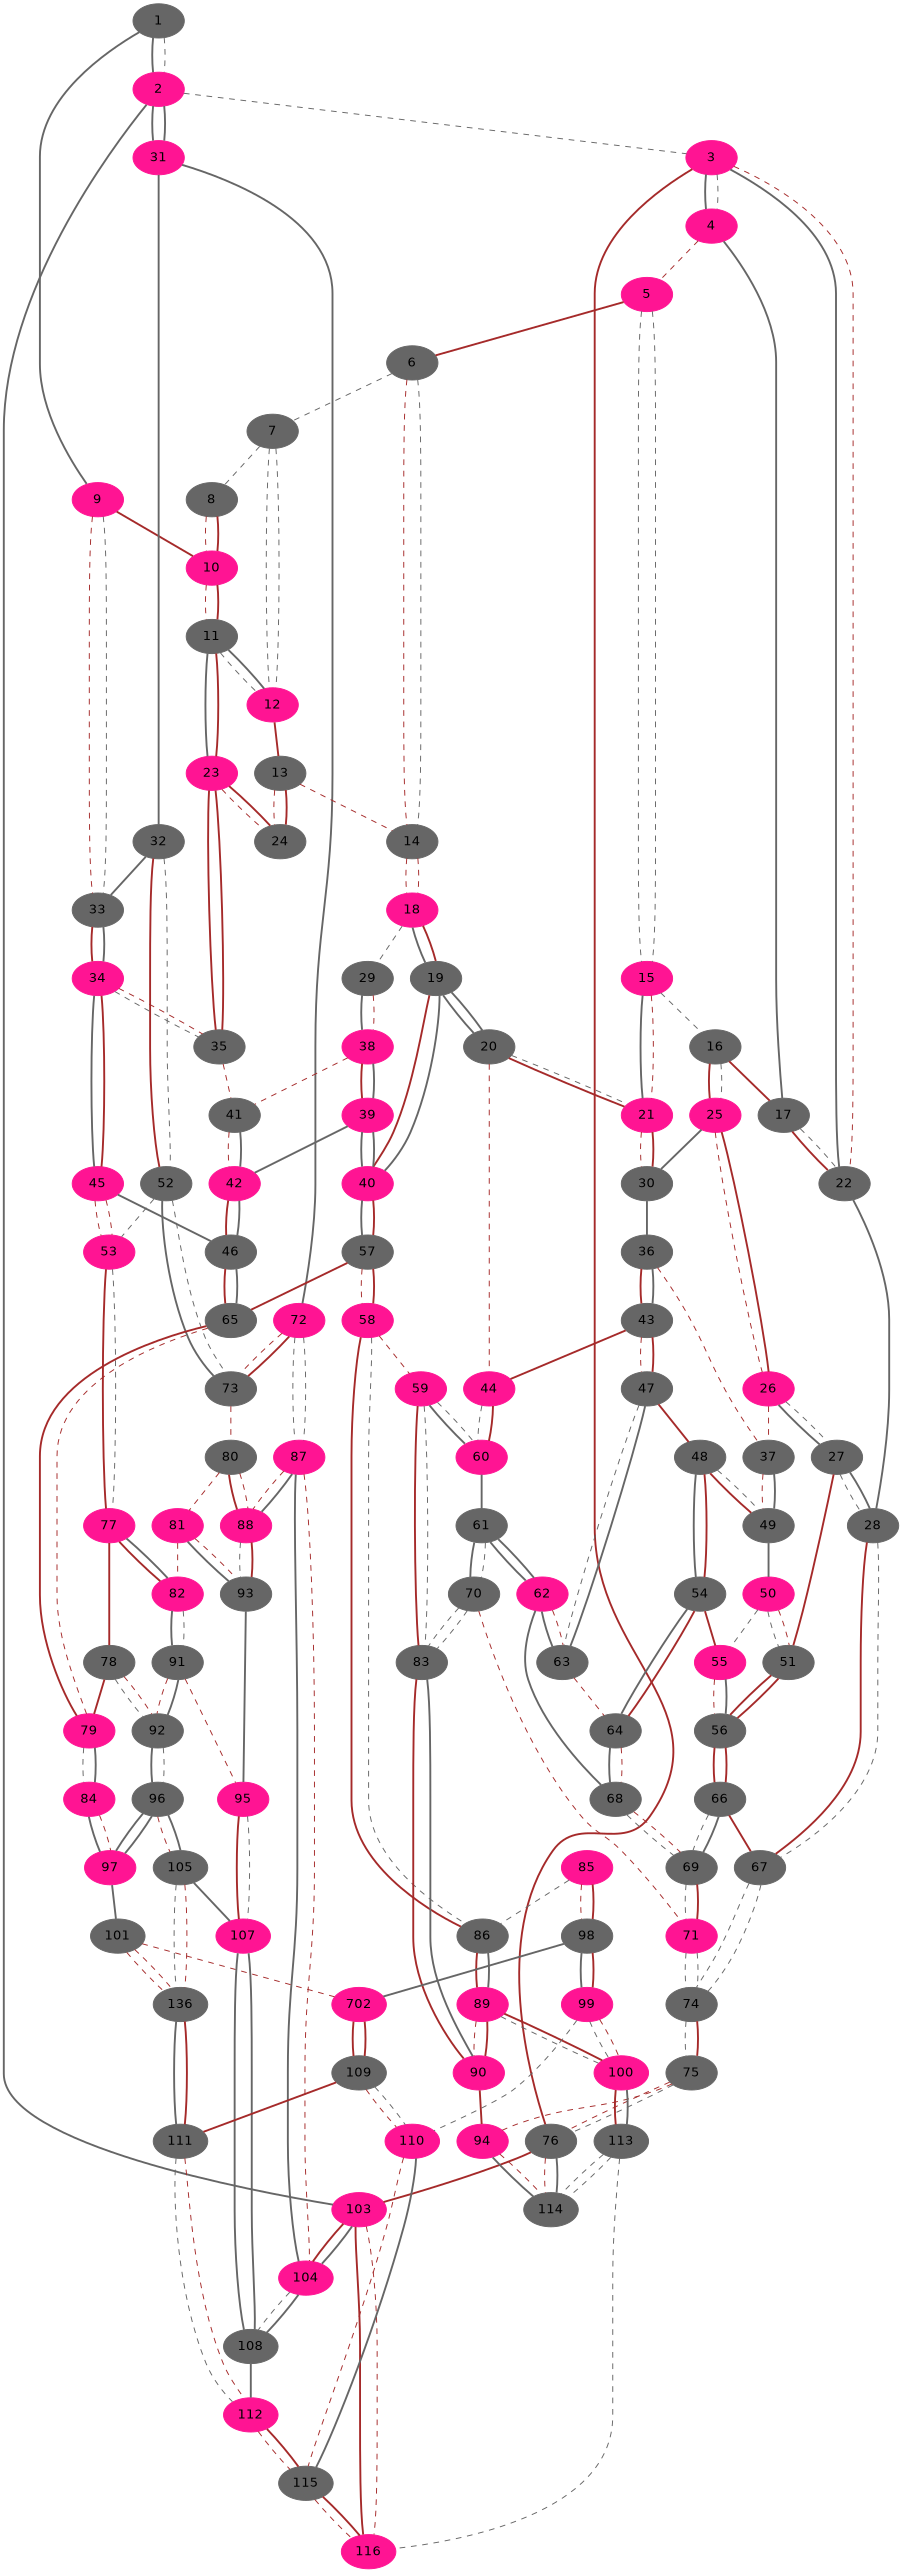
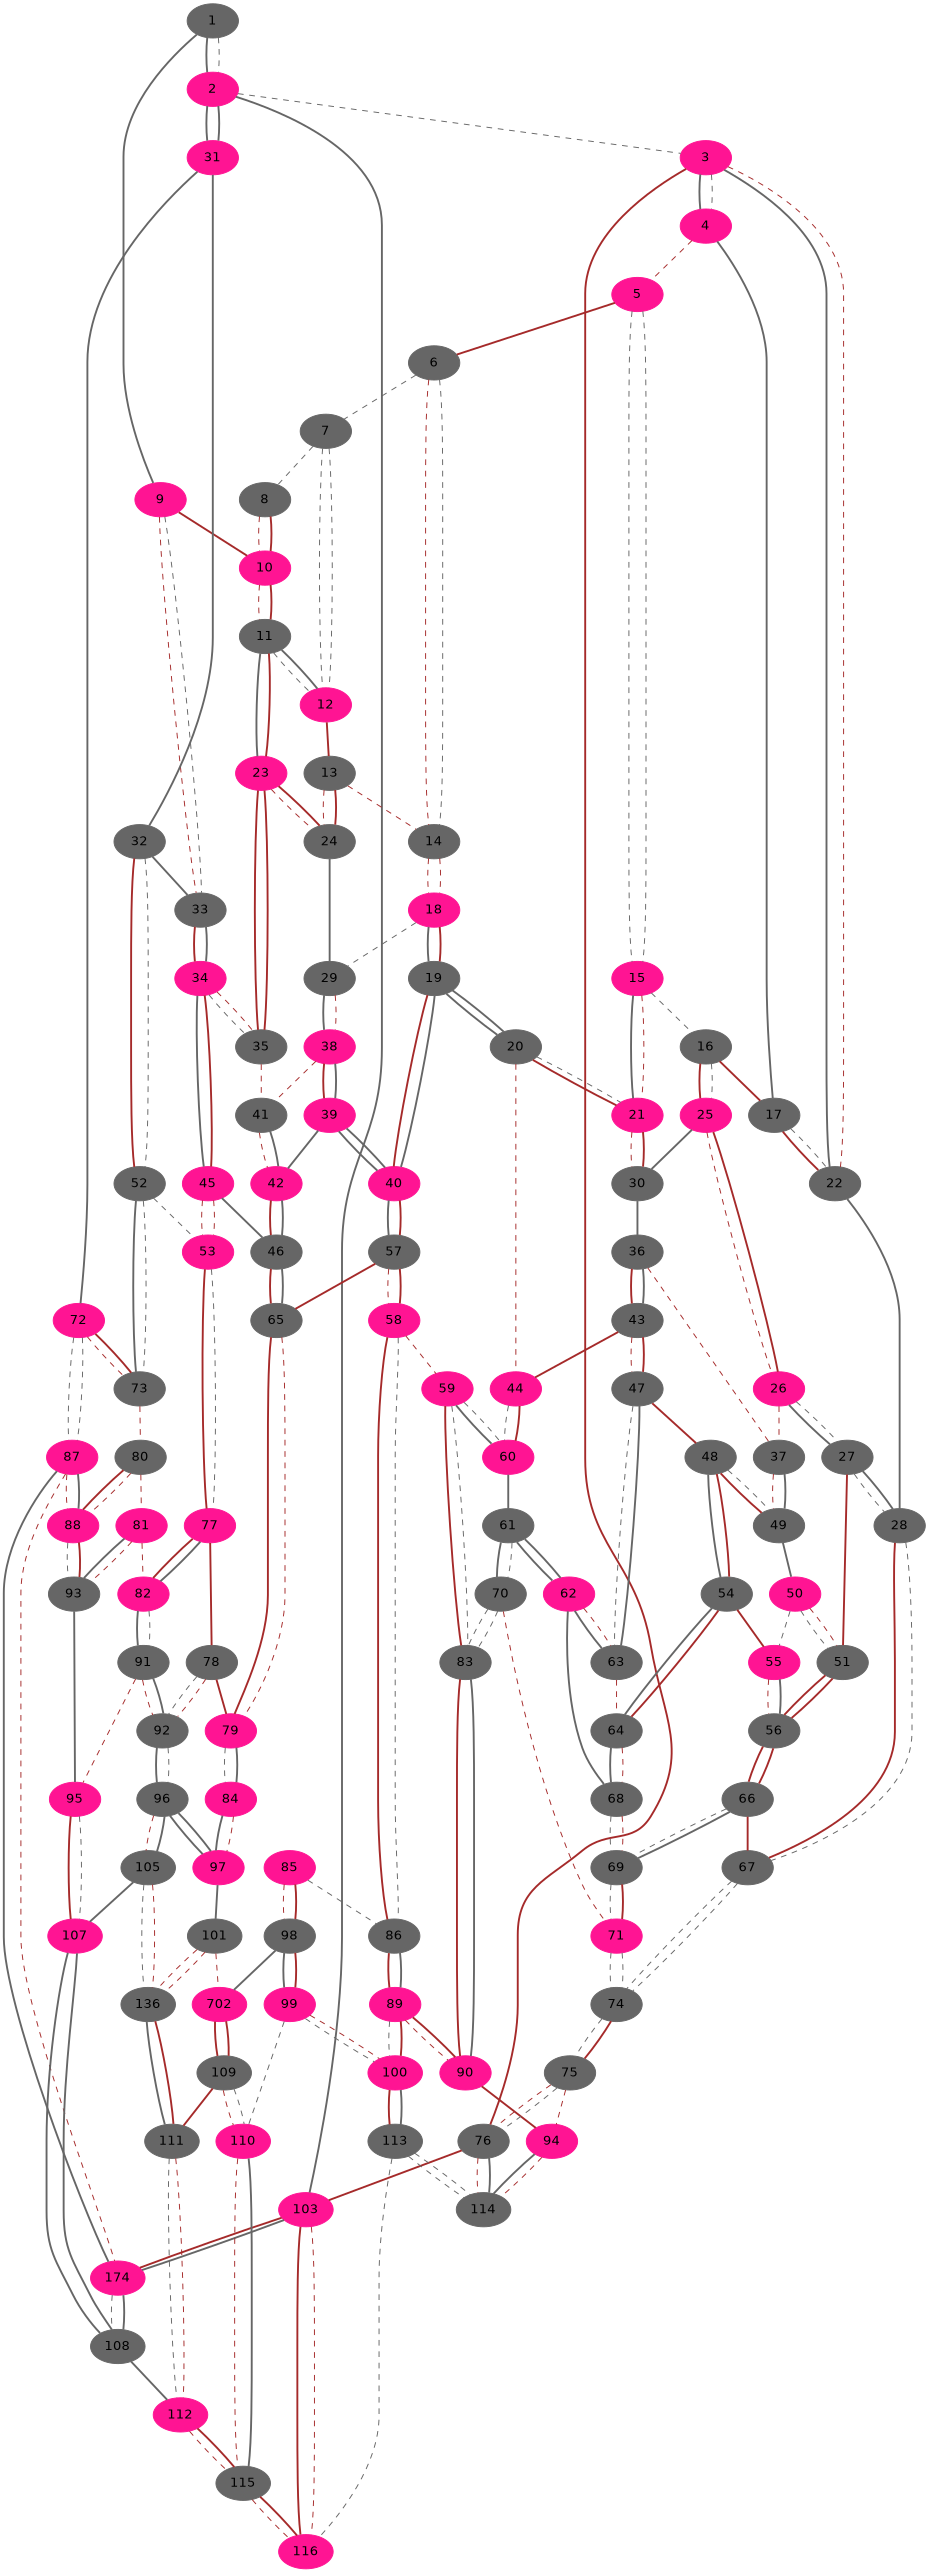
edge "24" -- "29": added
node "104": label "104" -> "174"
